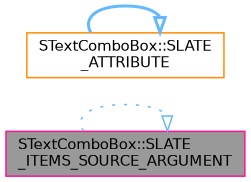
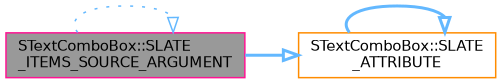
edge "STextComboBox::SLATE _ITEMS_SOURCE_ARGUMENT" -> "STextComboBox::SLATE _ATTRIBUTE": added
